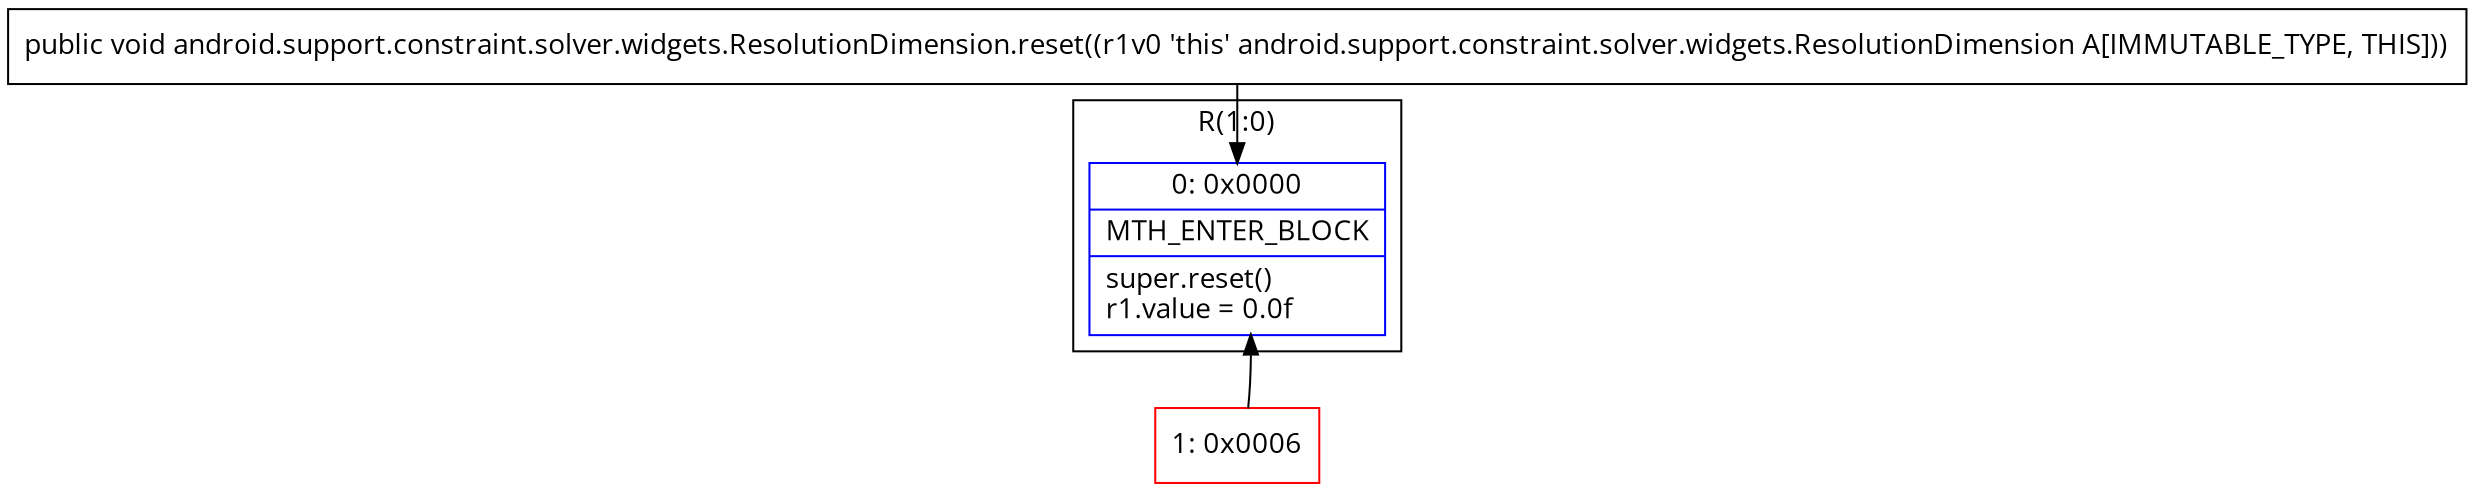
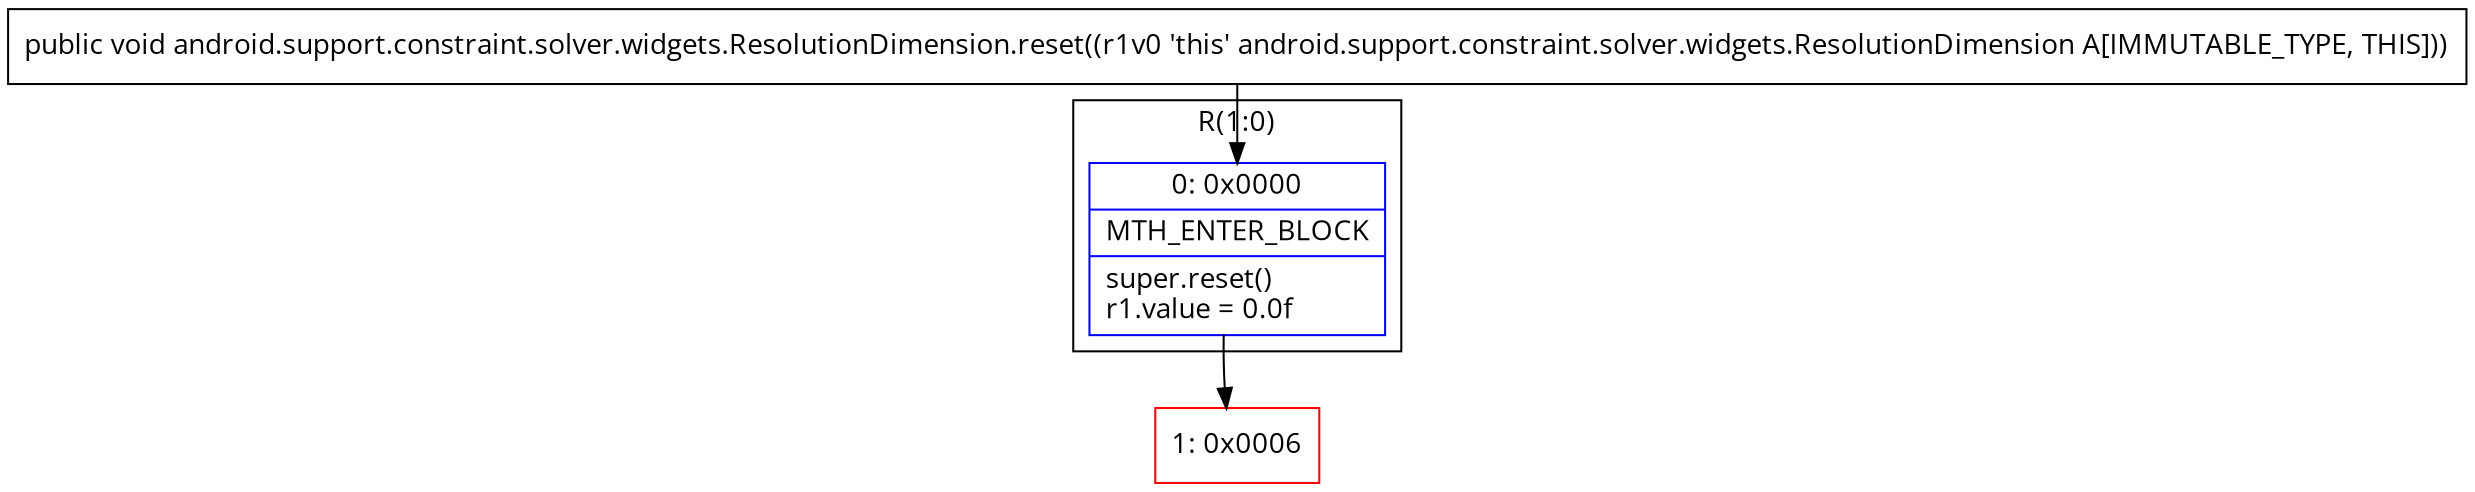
edge "1: 0x0006" -> "0: 0x0000": reversed
